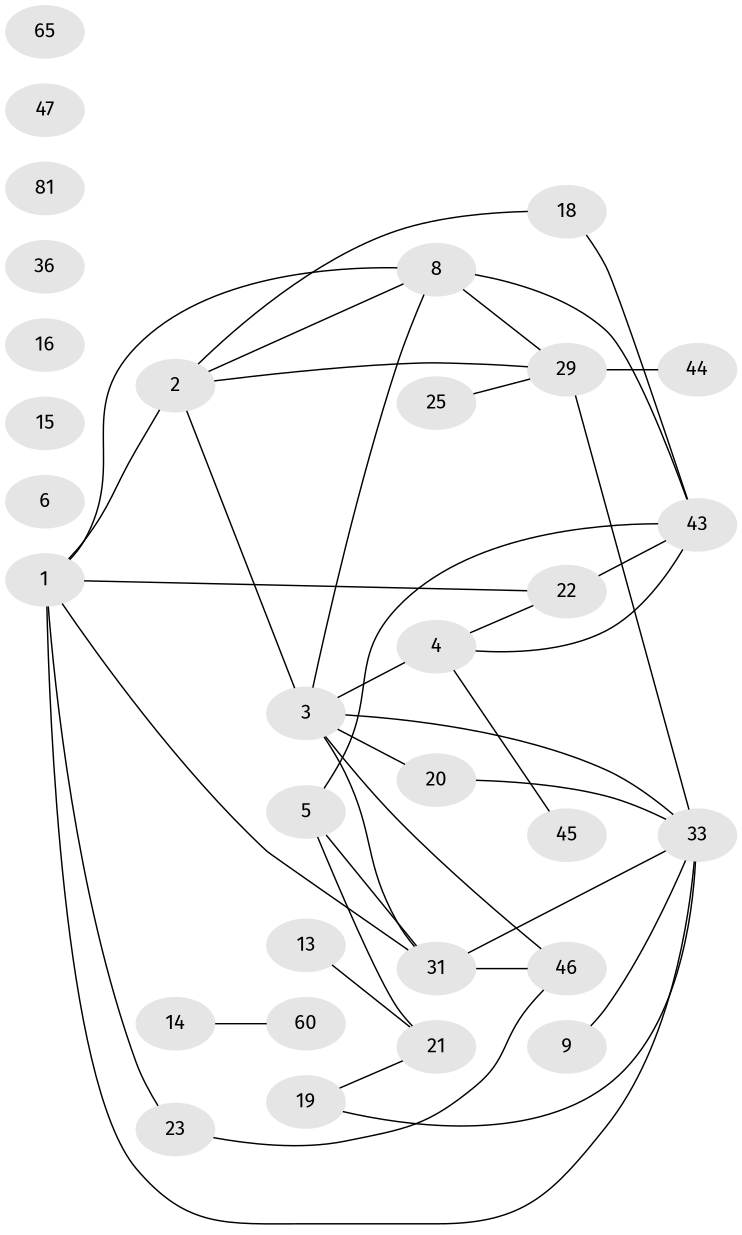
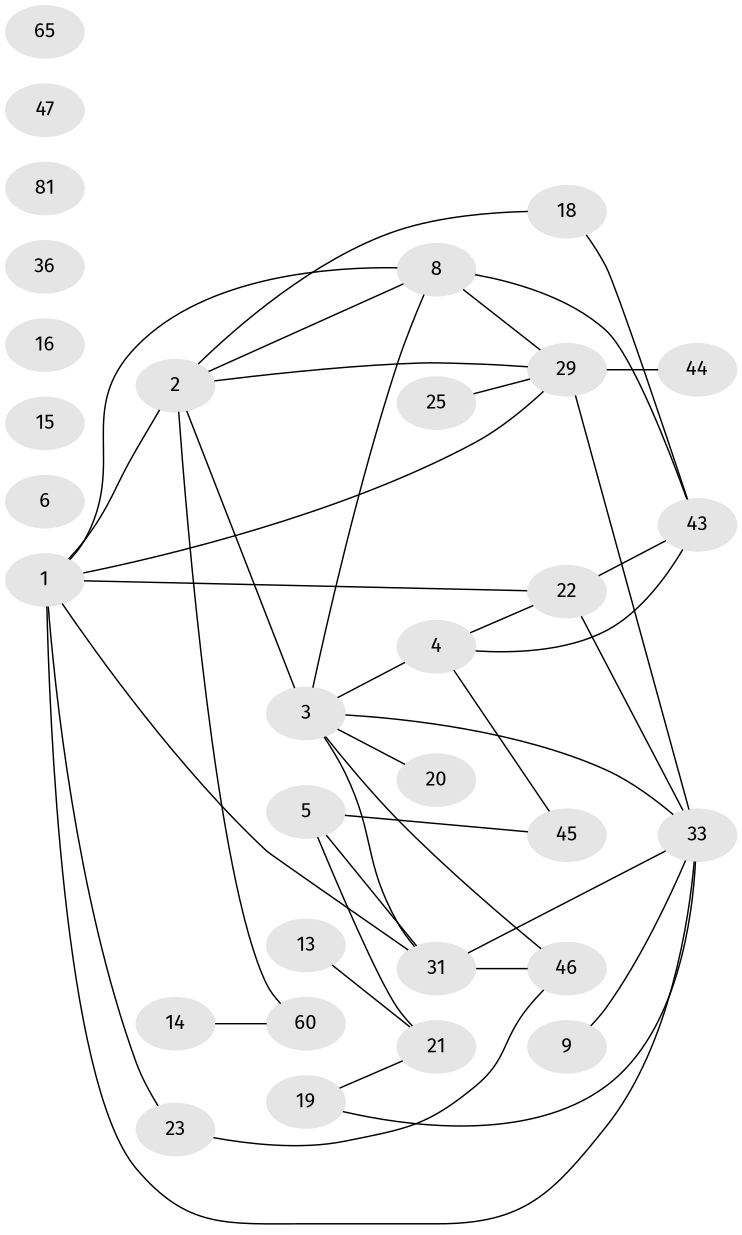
edge "29" -- "1": added
edge "43" -- "5": now "45" -- "5"
edge "2" -- "60": added
edge "20" -- "33": now "22" -- "33"
